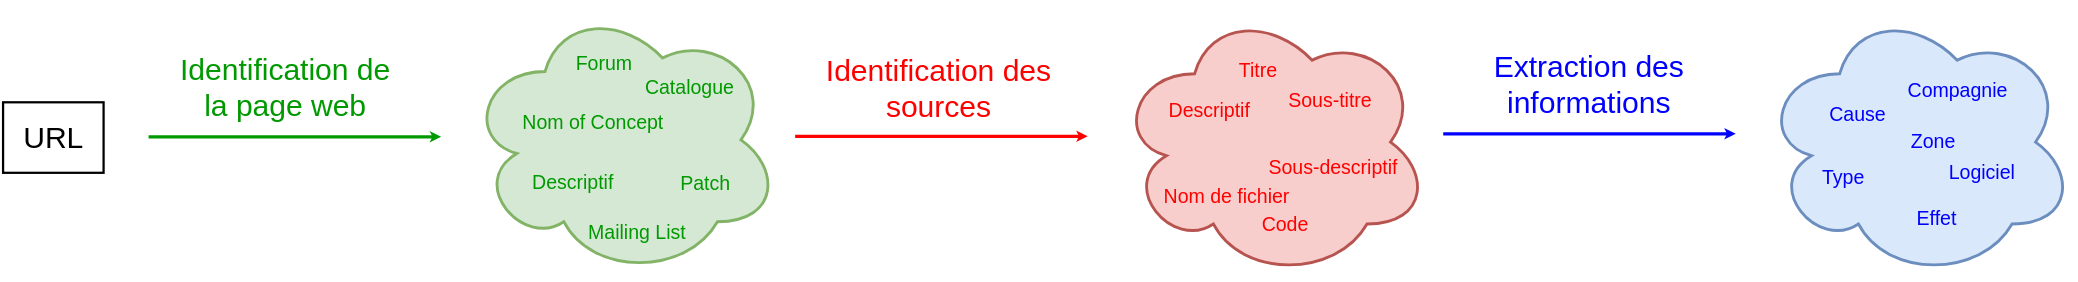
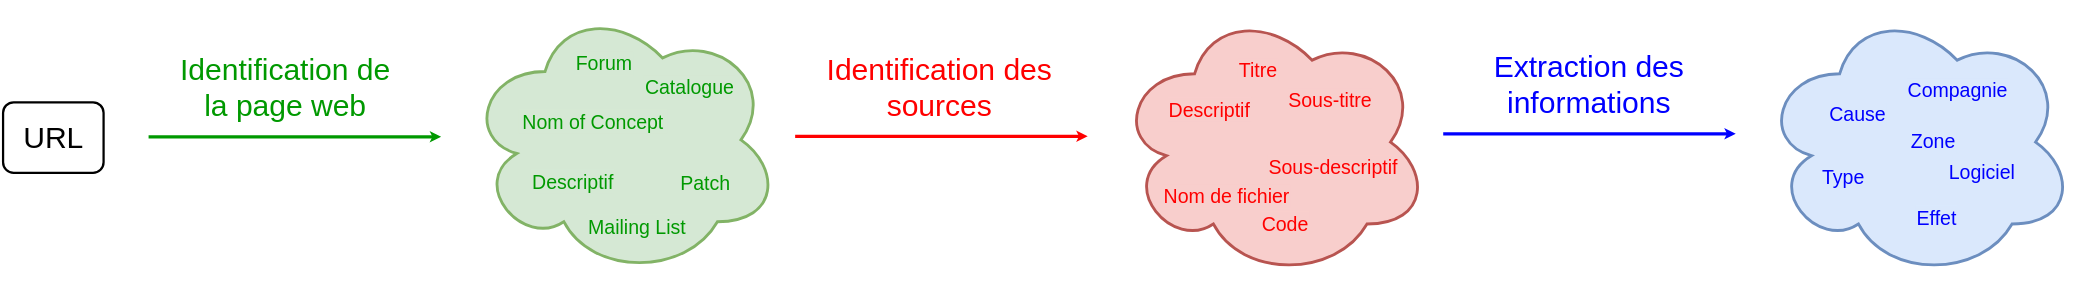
node "Identification des sources": moved (938, 89) -> (939, 87)
node "URL": shape rectangle -> rounded rectangle
node "Mailing List": moved (637, 232) -> (637, 227)
